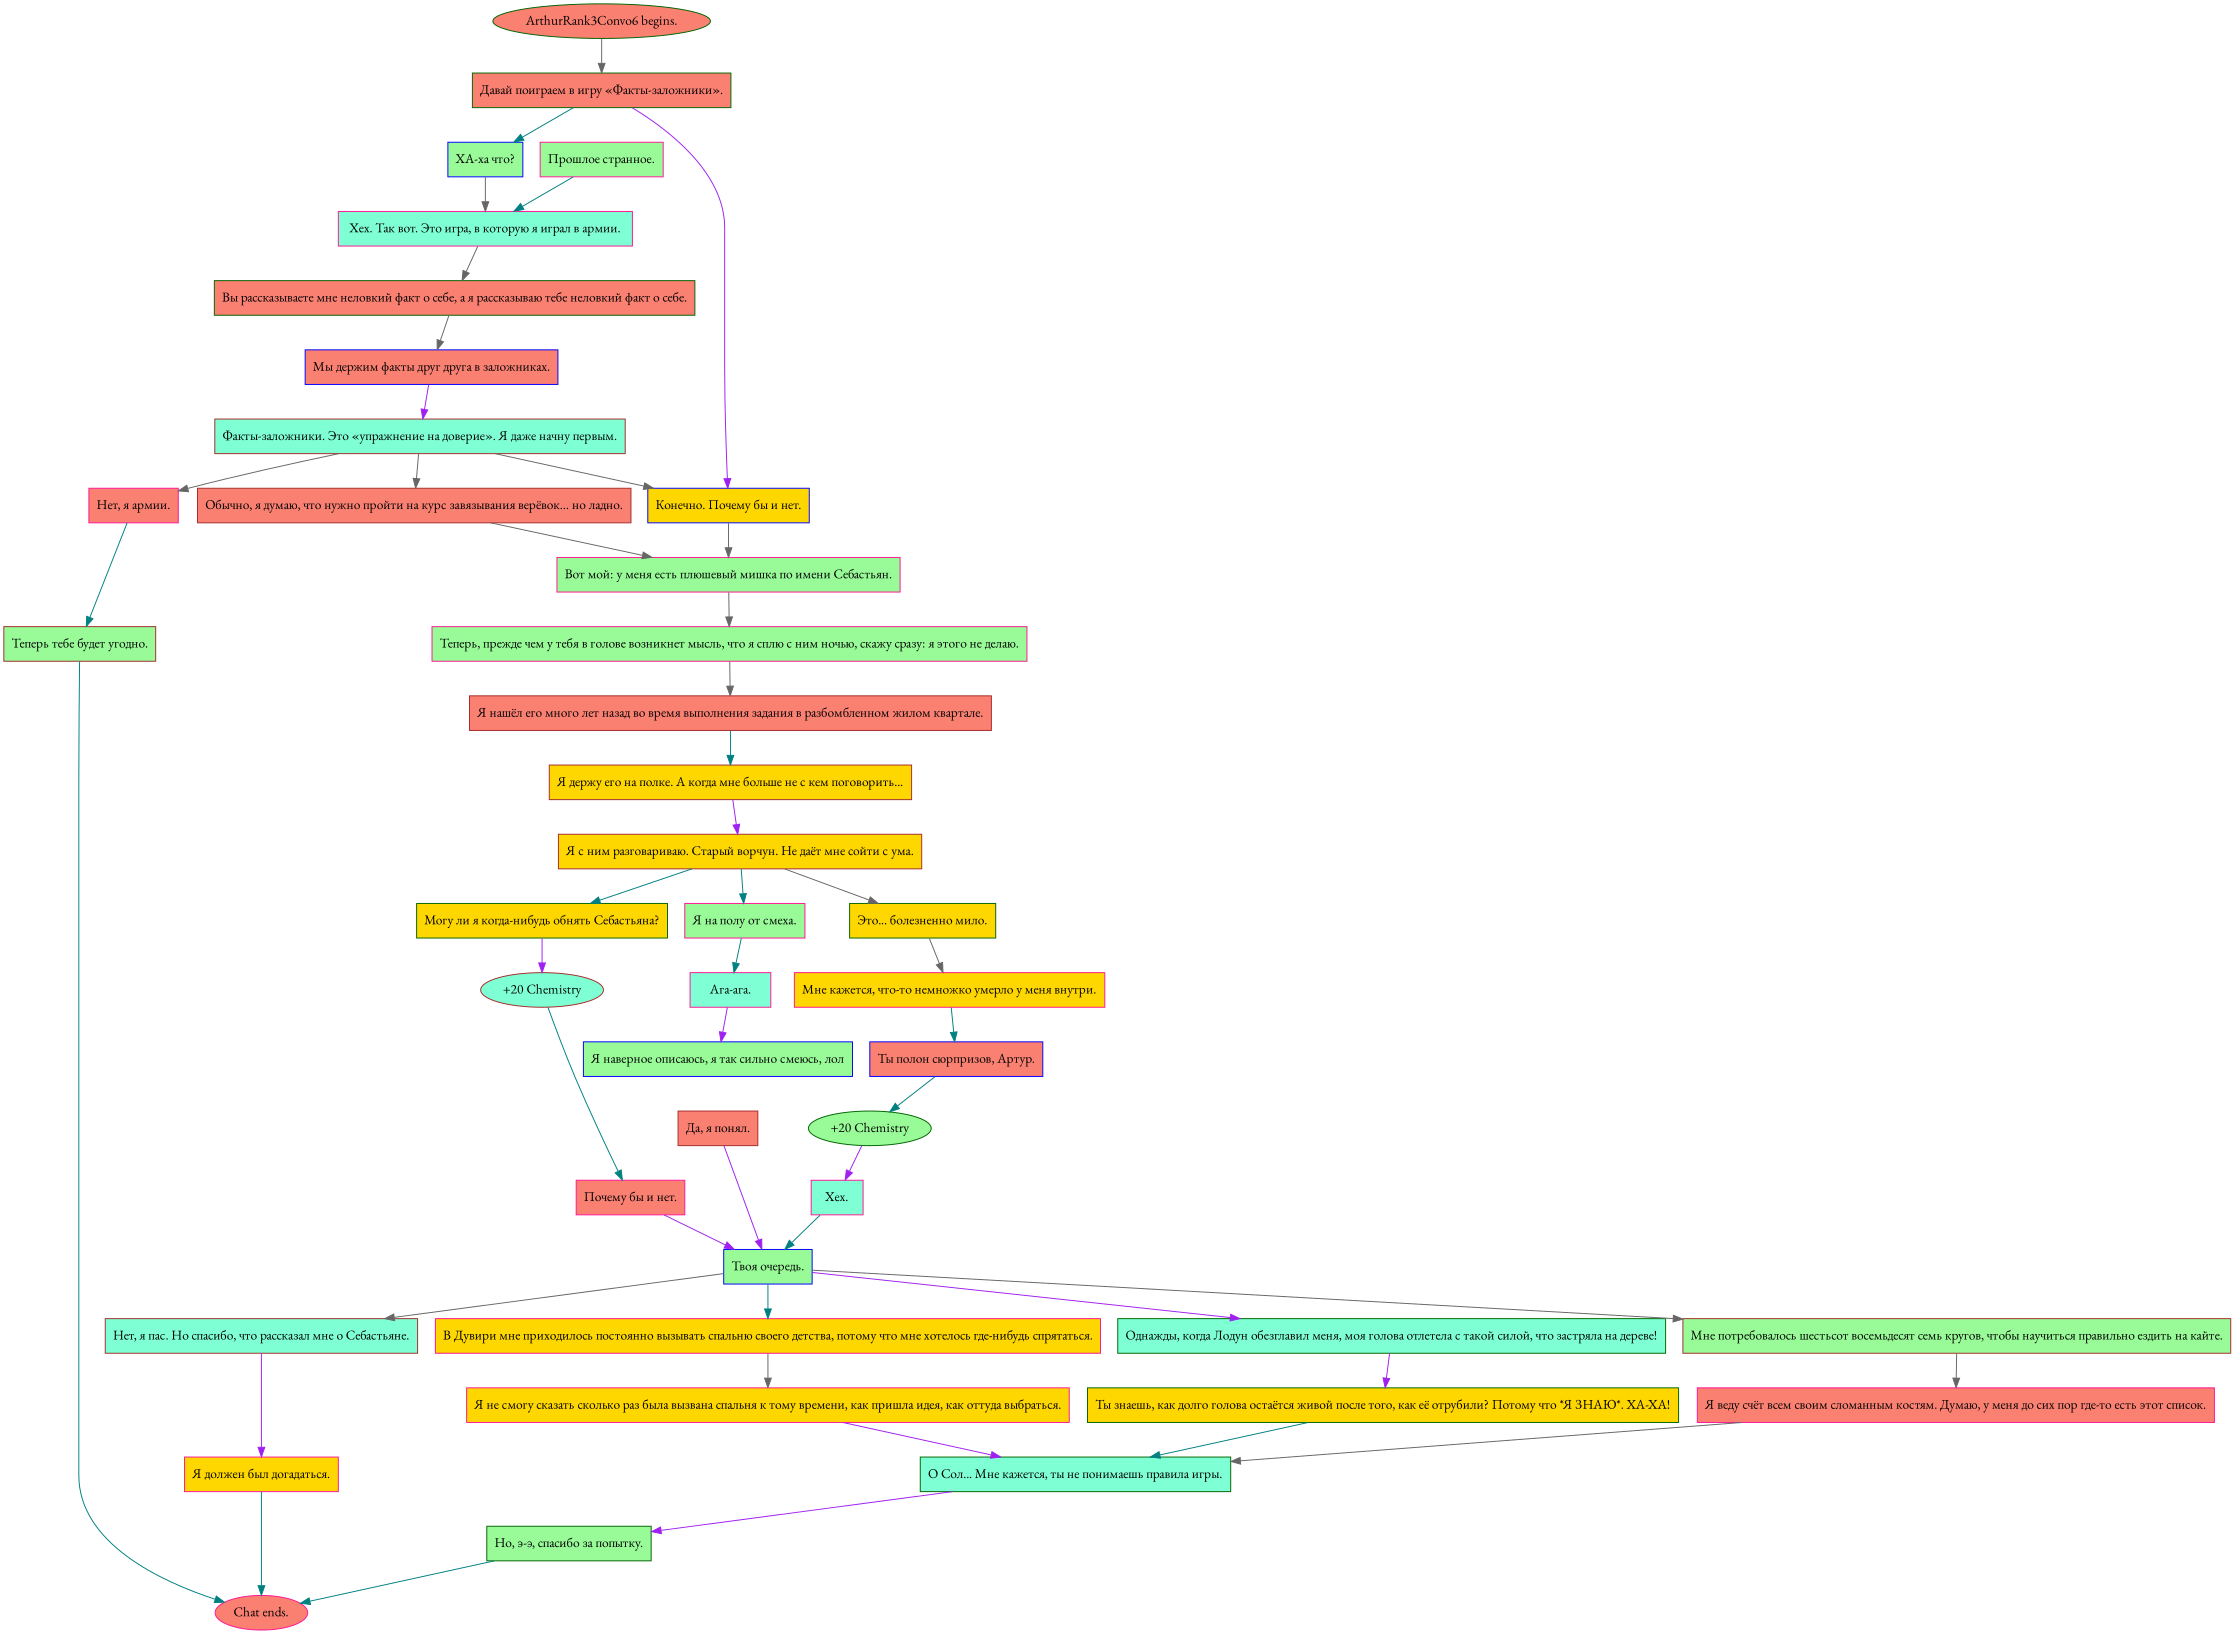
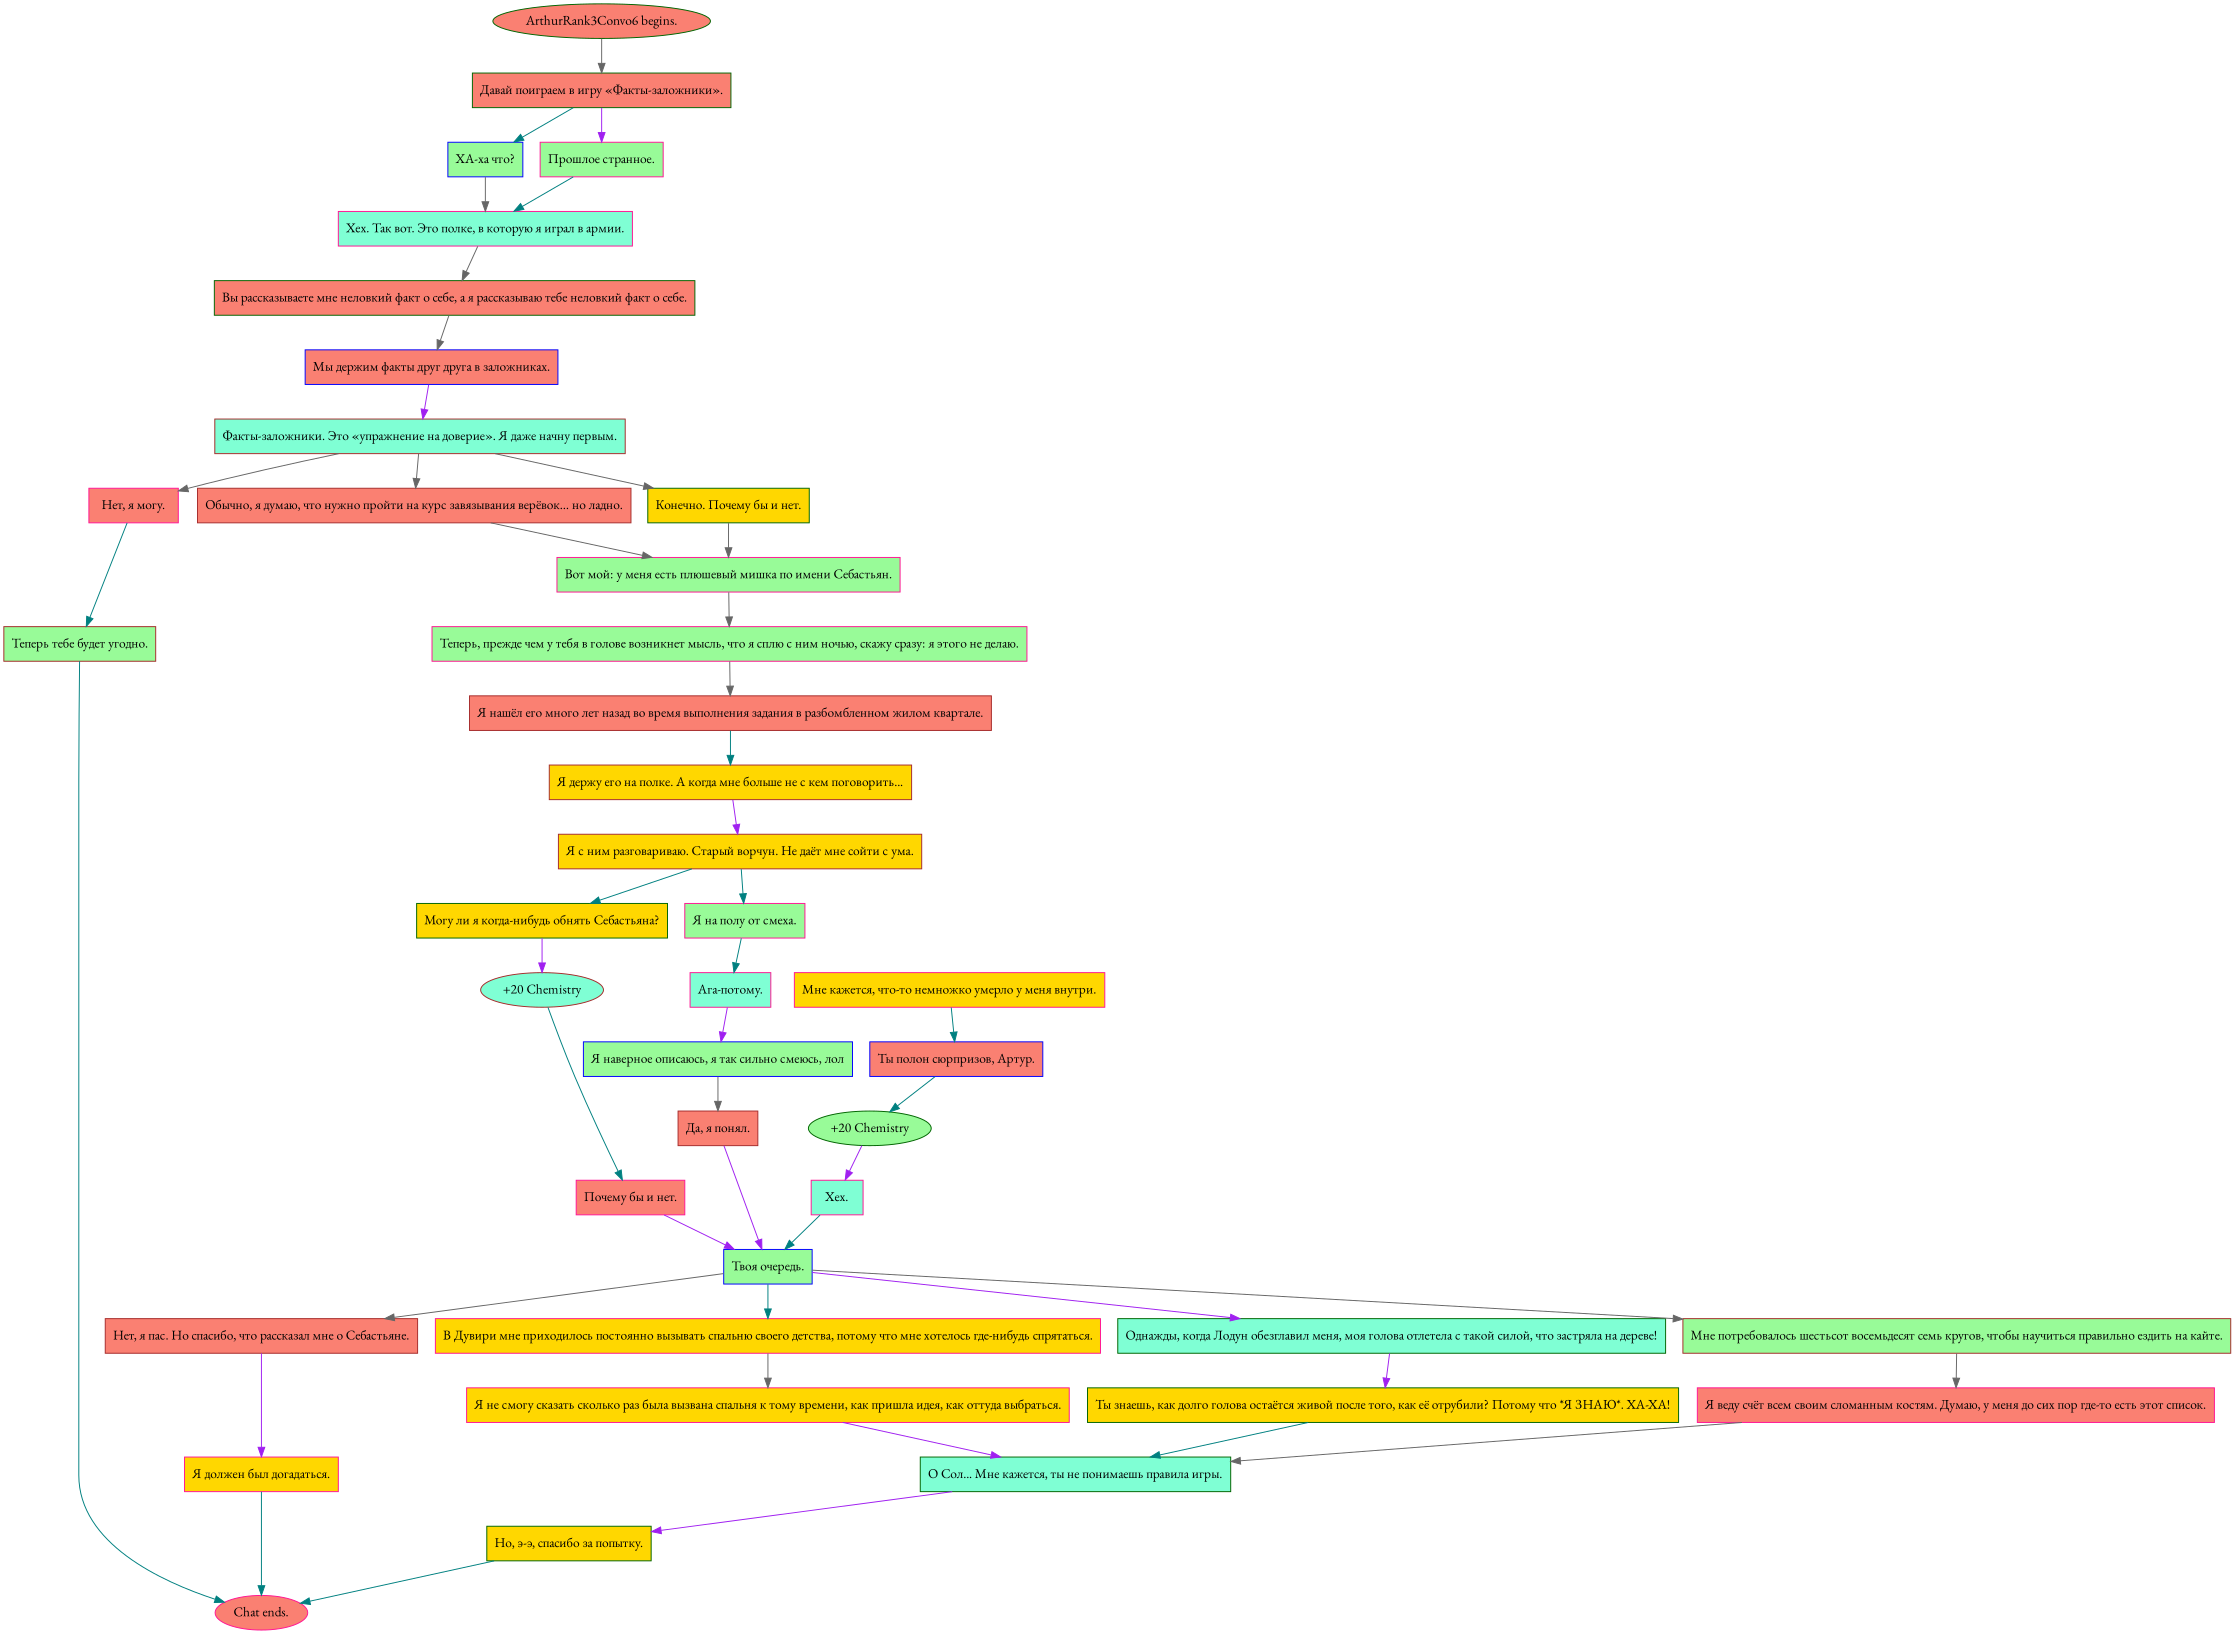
node "Хех. Так вот. Это игра, в которую я играл в армии.": label "Хех. Так вот. Это игра, в которую я играл в армии." -> "Хех. Так вот. Это полке, в которую я играл в армии."
edge "Давай поиграем в игру «Факты-заложники»." -> "Конечно. Почему бы и нет.": now "Давай поиграем в игру «Факты-заложники»." -> "Прошлое странное."
node "Нет, я армии.": label "Нет, я армии." -> "Нет, я могу."
node "Конечно. Почему бы и нет.": color blue -> darkgreen
node "Это... болезненно мило.": removed
node "Ага-ага.": label "Ага-ага." -> "Ага-потому."
edge "Я наверное описаюсь, я так сильно смеюсь, лол" -> "Да, я понял.": added
node "Нет, я пас. Но спасибо, что рассказал мне о Себастьяне.": fillcolor aquamarine -> salmon
node "Но, э-э, спасибо за попытку.": fillcolor palegreen -> gold
